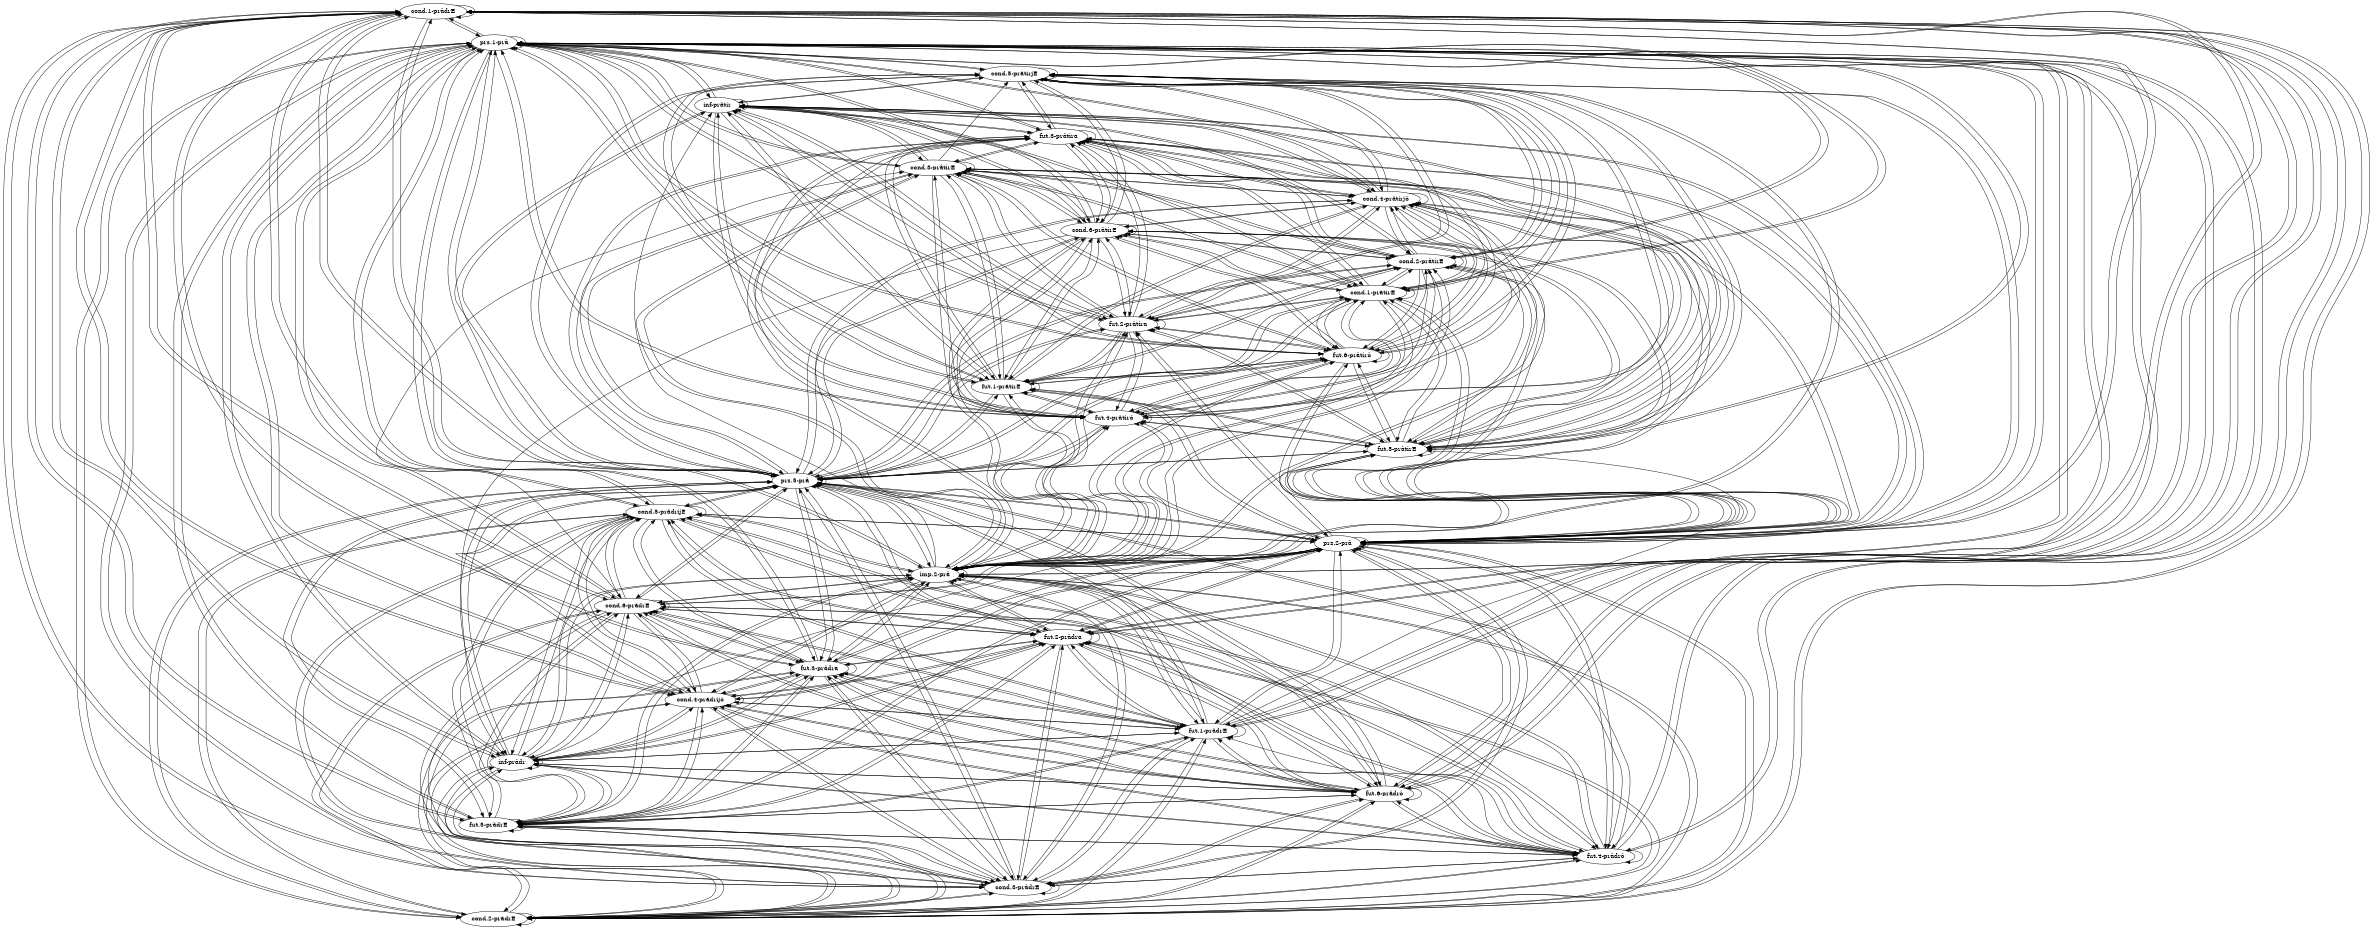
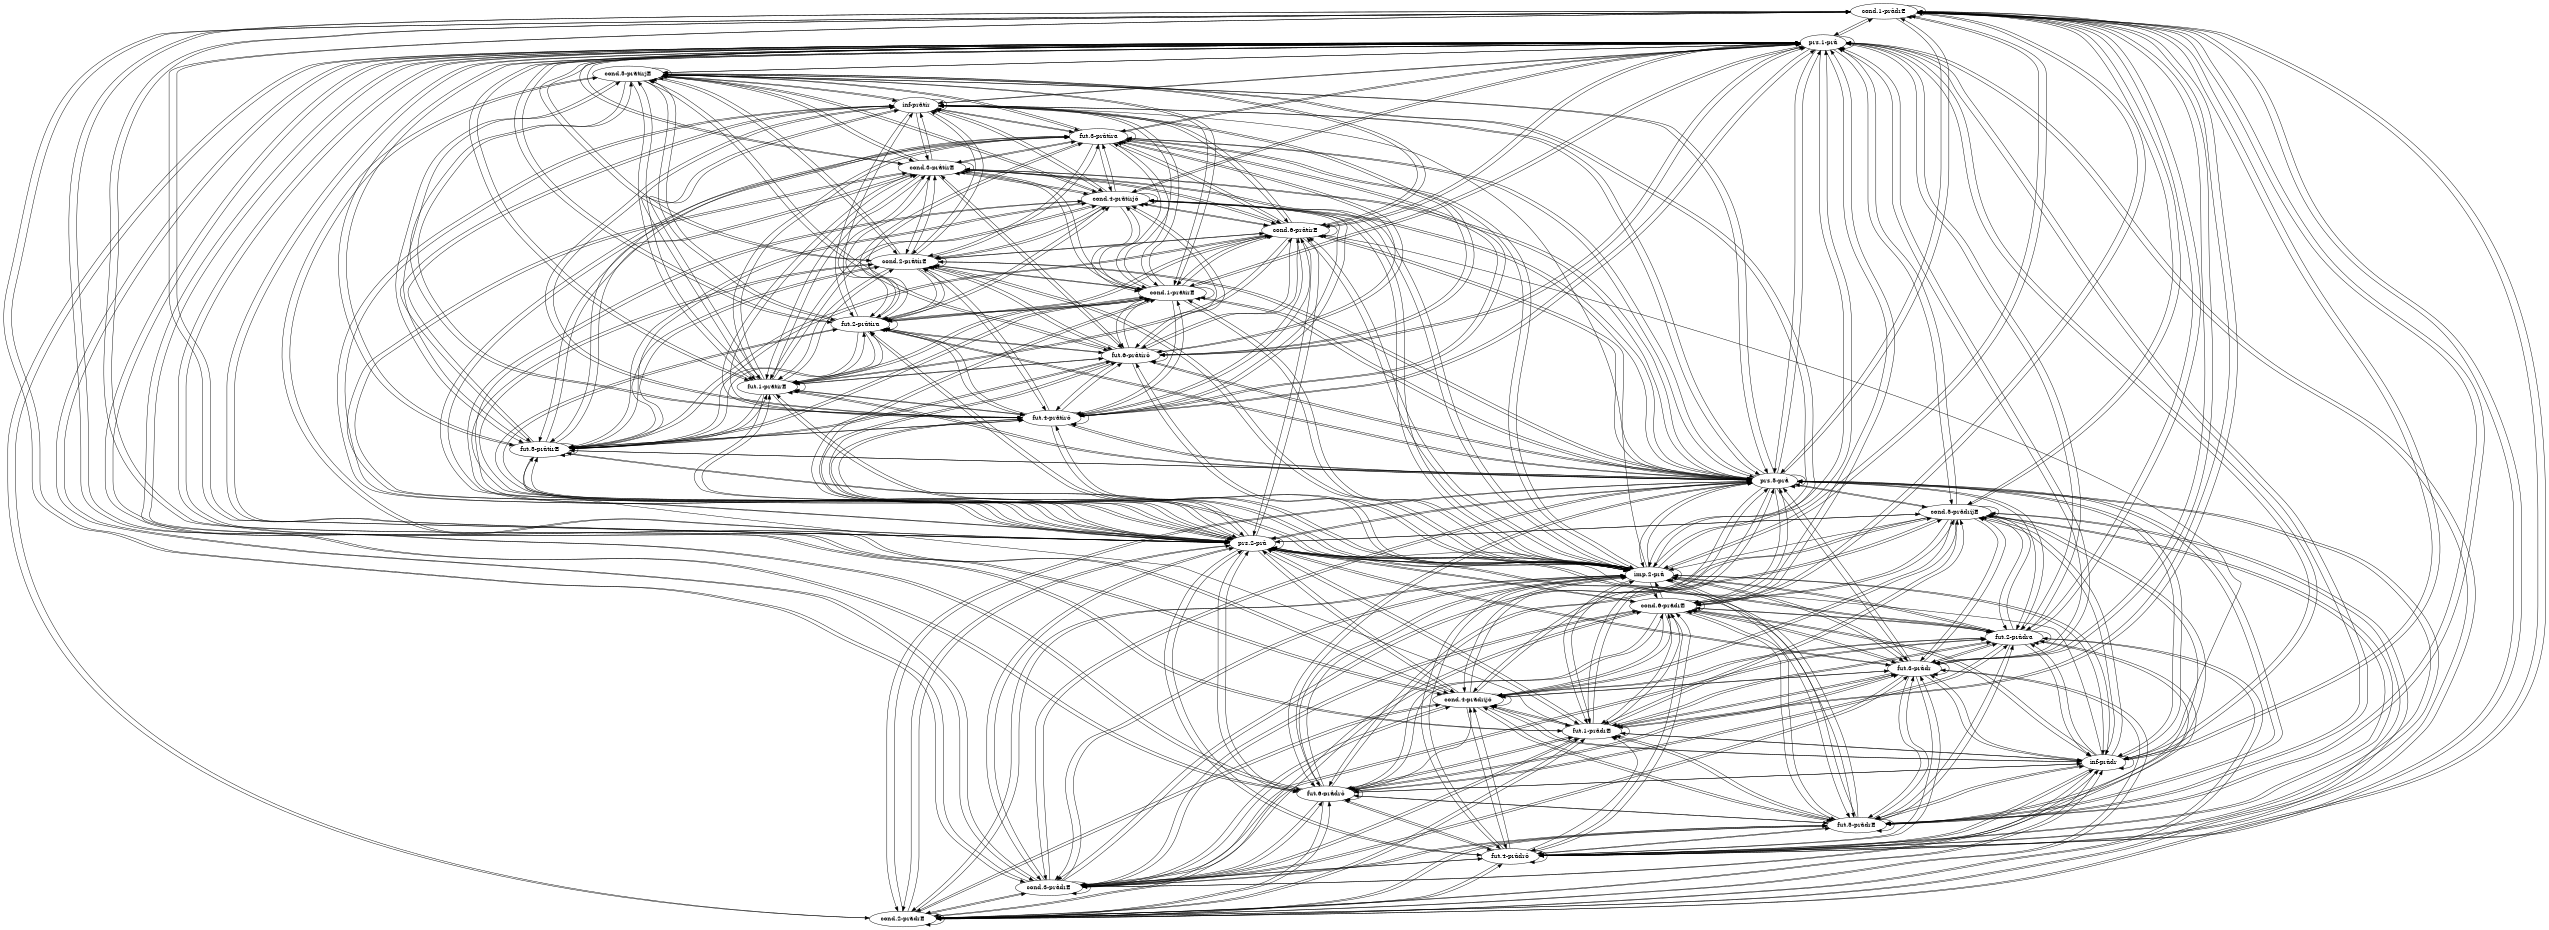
edge "cond.6-prâdrE" -> "cond.3-prâtirE": now "cond.5-prâtirjE" -> "cond.3-prâtirE"
edge "imp.2-prâ" -> "cond.5-prâdrijE": removed
node "fut.3-prâdra": label "fut.3-prâdra" -> "fut.3-prâdr"
edge "cond.4-prâdrijô" -> "fut.6-prâdrô": removed
